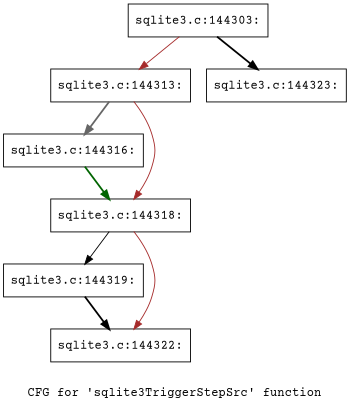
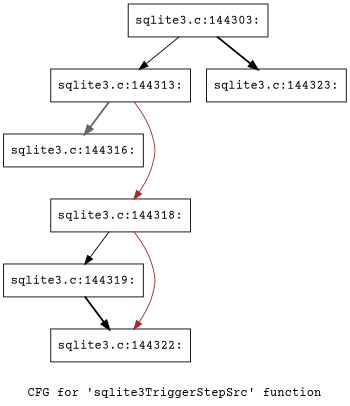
edge "sqlite3.c:144303:" -> "sqlite3.c:144313:": color brown -> black
edge "sqlite3.c:144316:" -> "sqlite3.c:144318:": removed
